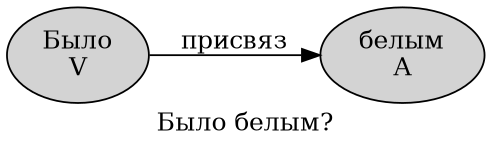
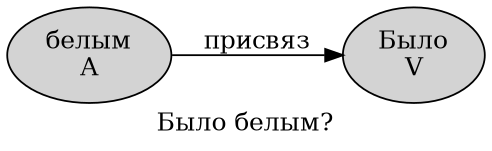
edge "Было V" -> "белым A": reversed
